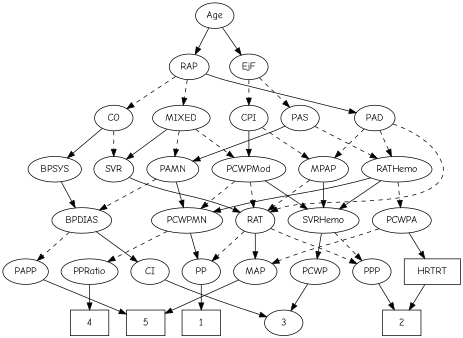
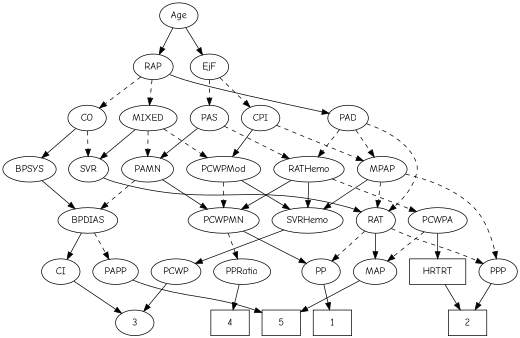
edge "PCWPMod" -> "RAT": removed
edge "SVRHemo" -> "PPP": now "MPAP" -> "PPP"
